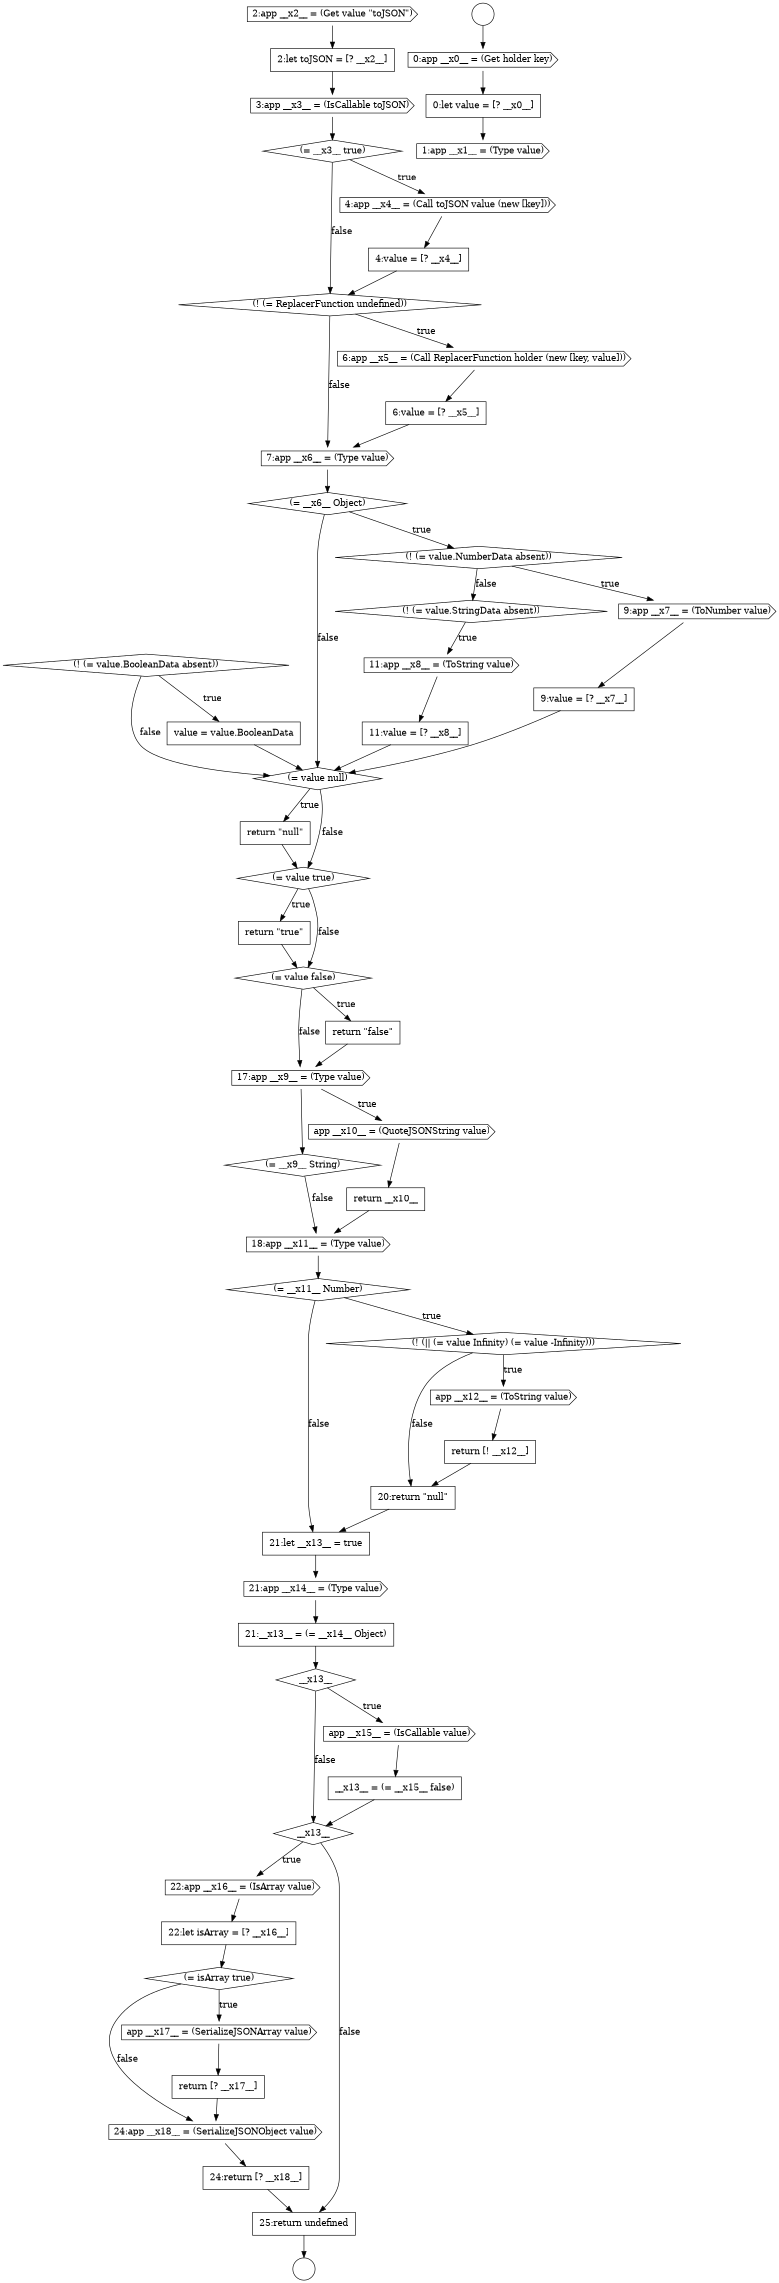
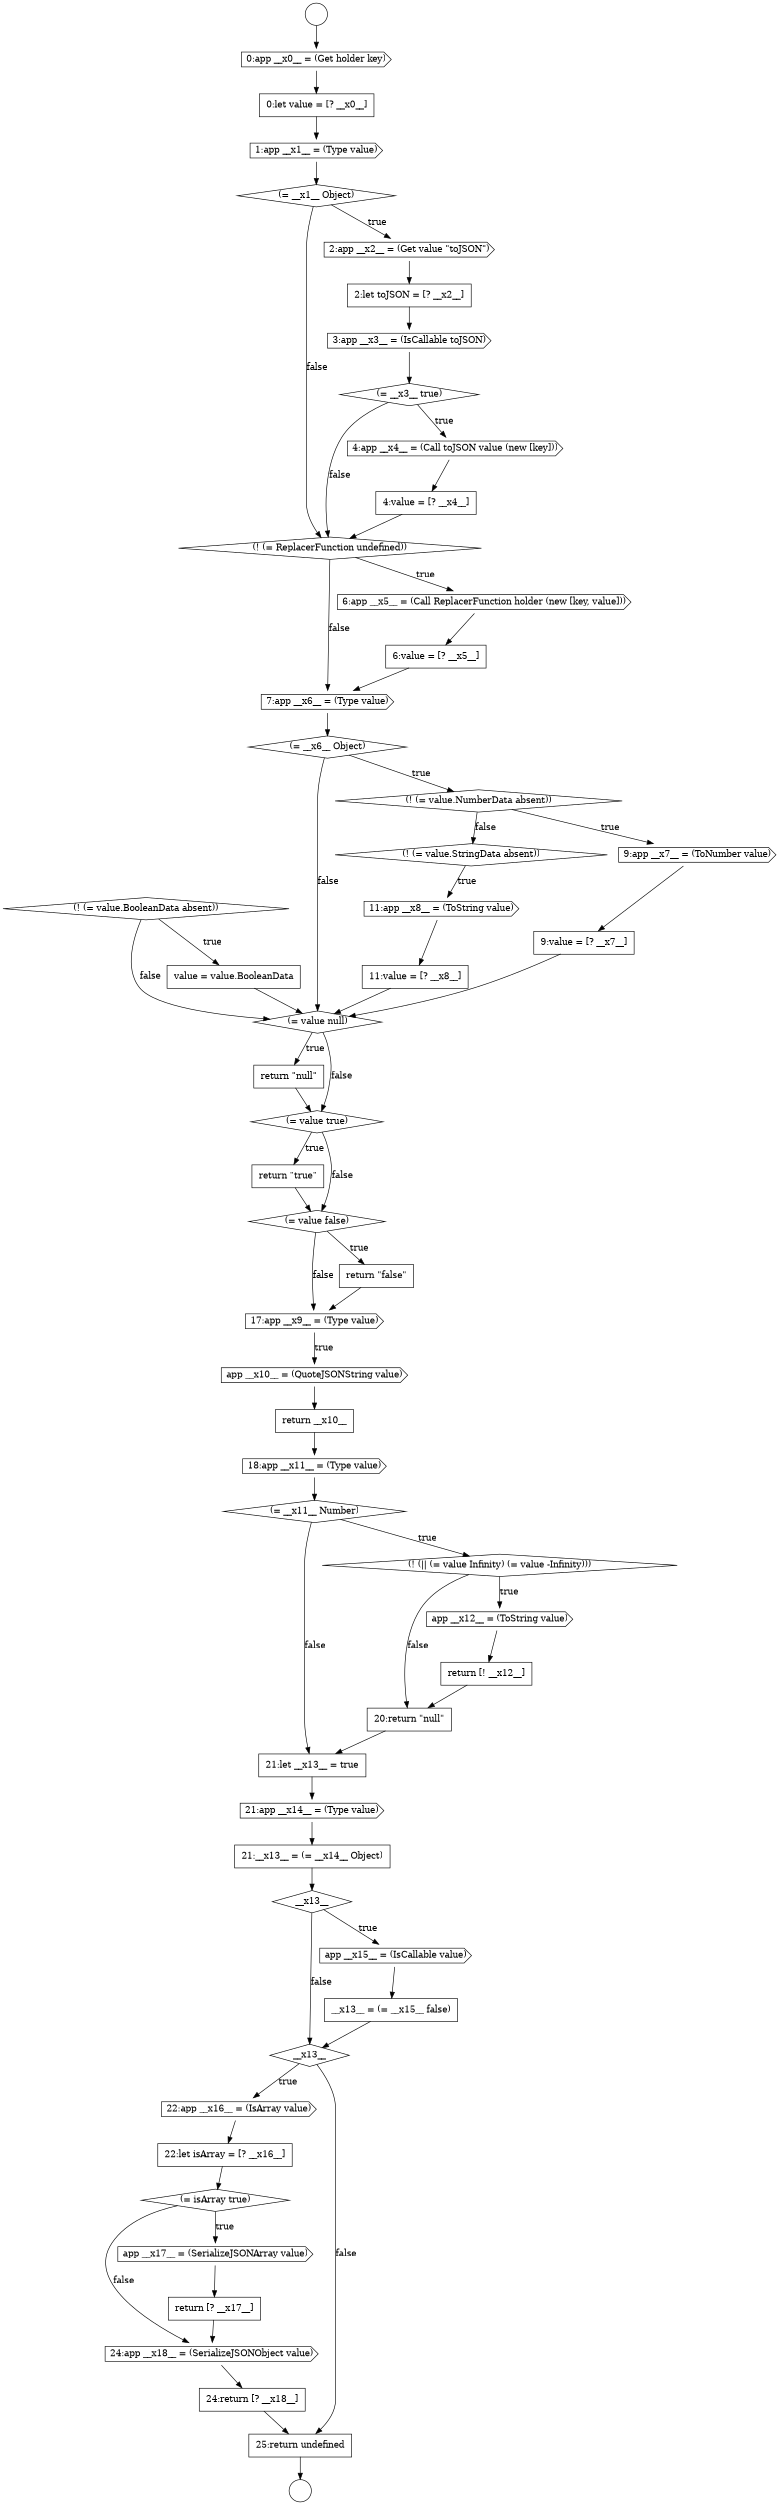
node "(= __x1__ Object)": added
node "(= __x9__ String)": removed
